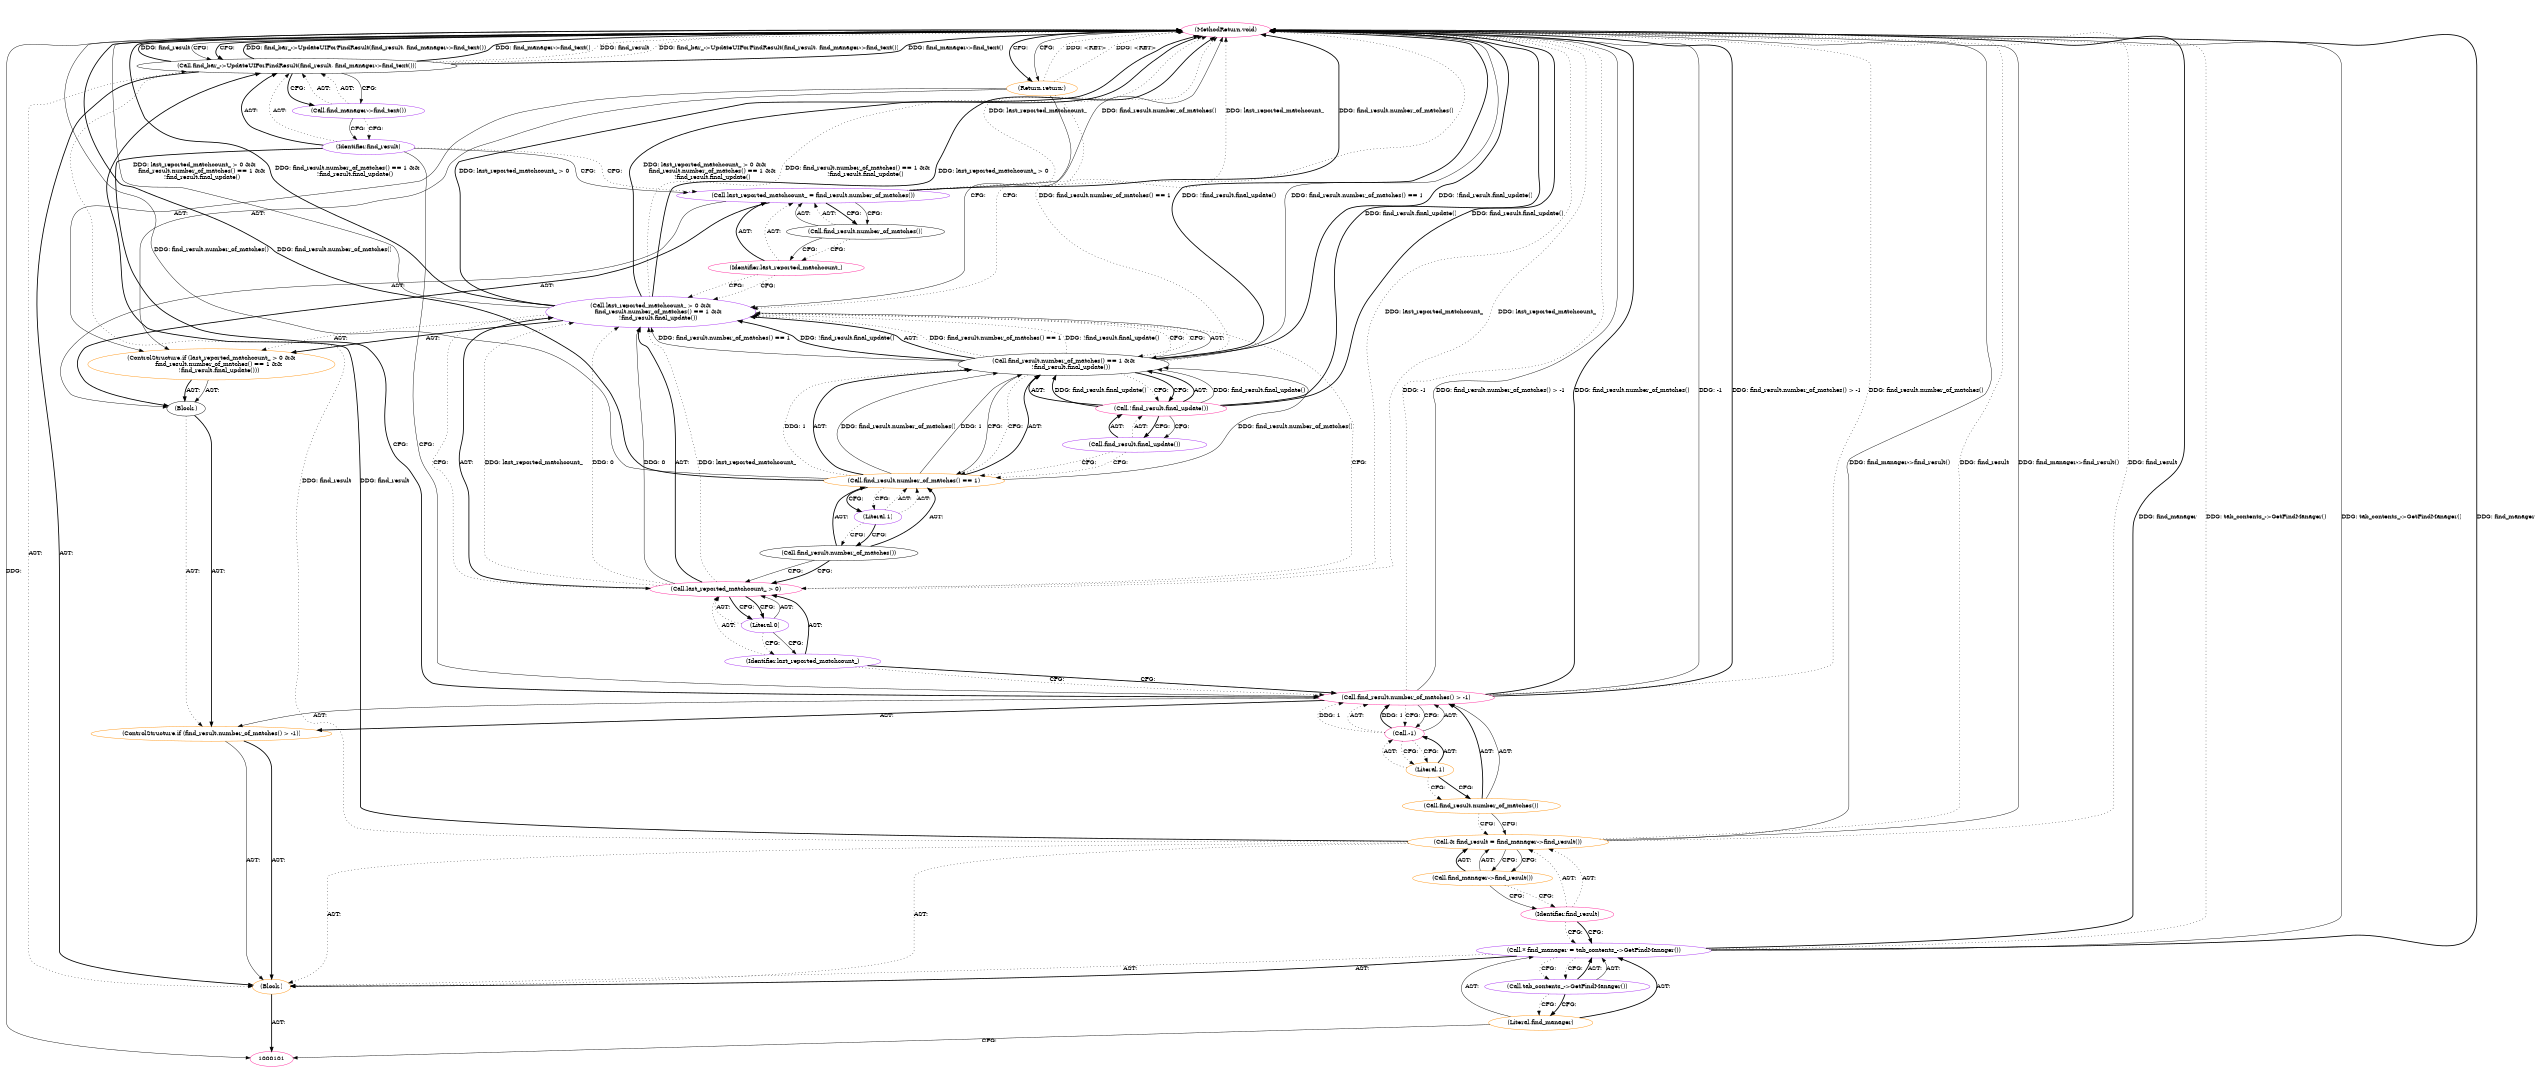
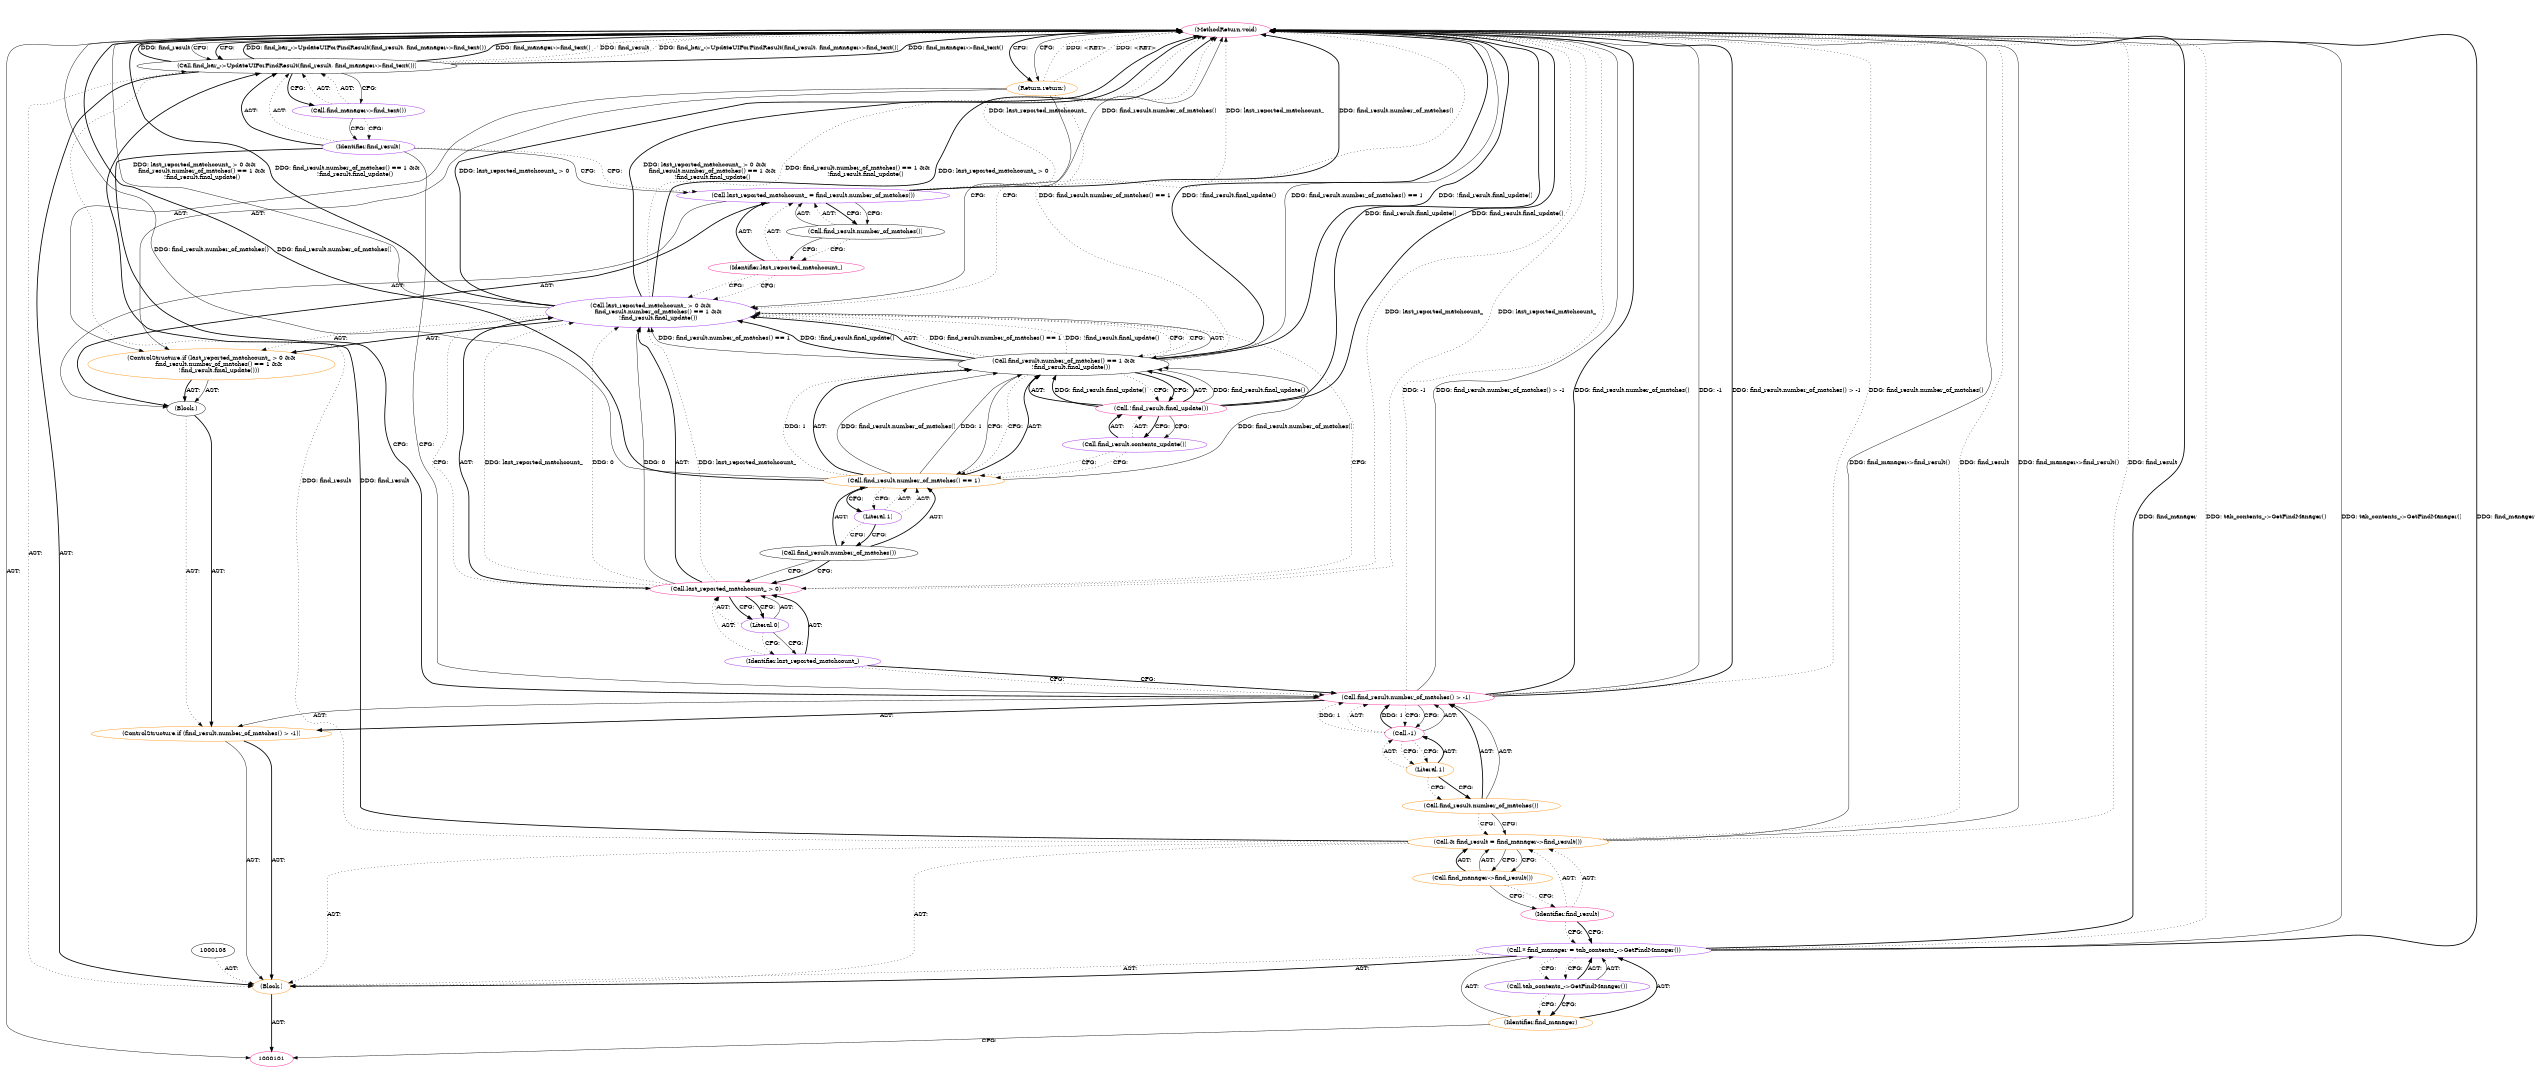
node "(Call,find_result.final_update())": label "(Call,find_result.final_update())" -> "(Call,find_result.contents_update())"
edge "(MethodReturn,void)" -> "1000101": label "DDG: " -> "AST: "
node "1000103": added
node "(Literal,find_manager)": label "(Literal,find_manager)" -> "(Identifier,find_manager)"
